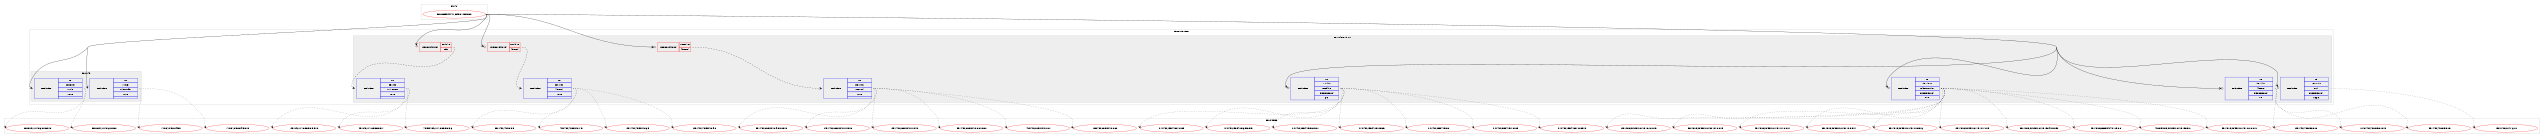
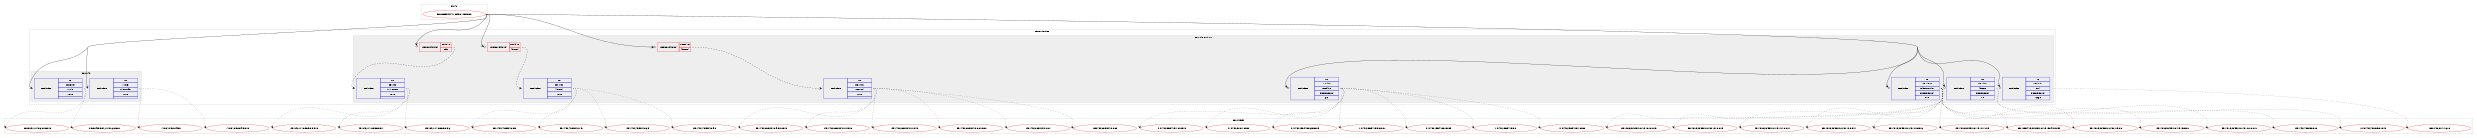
node "app-arch/unzip-6.0_p20": label "app-arch/unzip-6.0_p20" -> "pkgconfig-arch/unzip-6.0_p20"
node "libressl-db/unixODBC-2.3.6": label "libressl-db/unixODBC-2.3.6" -> "dev-db/unixODBC-2.3.6"
node "dev-libs/libs-2.8.3": label "dev-libs/libs-2.8.3" -> "dev-libs/libressl-2.8.3"
node "libs-libs/libressl-2.7.5": label "libs-libs/libressl-2.7.5" -> "dev-libs/libressl-2.7.5"
node "libs-libs/openssl-1.0.2r": label "libs-libs/openssl-1.0.2r" -> "dev-libs/openssl-1.0.2r"
node "sys-libs/readline-7.0_p3": label "sys-libs/readline-7.0_p3" -> "sys-libs/app-7.0_p3"
node "dev-lang/spidermonkey-52.9.1_pre1": label "dev-lang/spidermonkey-52.9.1_pre1" -> "dev-readline/spidermonkey-52.9.1_pre1"
node "dev-lang/accessibility-45.0.2": label "dev-lang/accessibility-45.0.2" -> "dev-lang/spidermonkey-45.0.2"
node "libpcre-lang/spidermonkey-38.3.0": label "libpcre-lang/spidermonkey-38.3.0" -> "dev-lang/spidermonkey-38.3.0"
node "dev-libs/libpcre-8.43": removed
